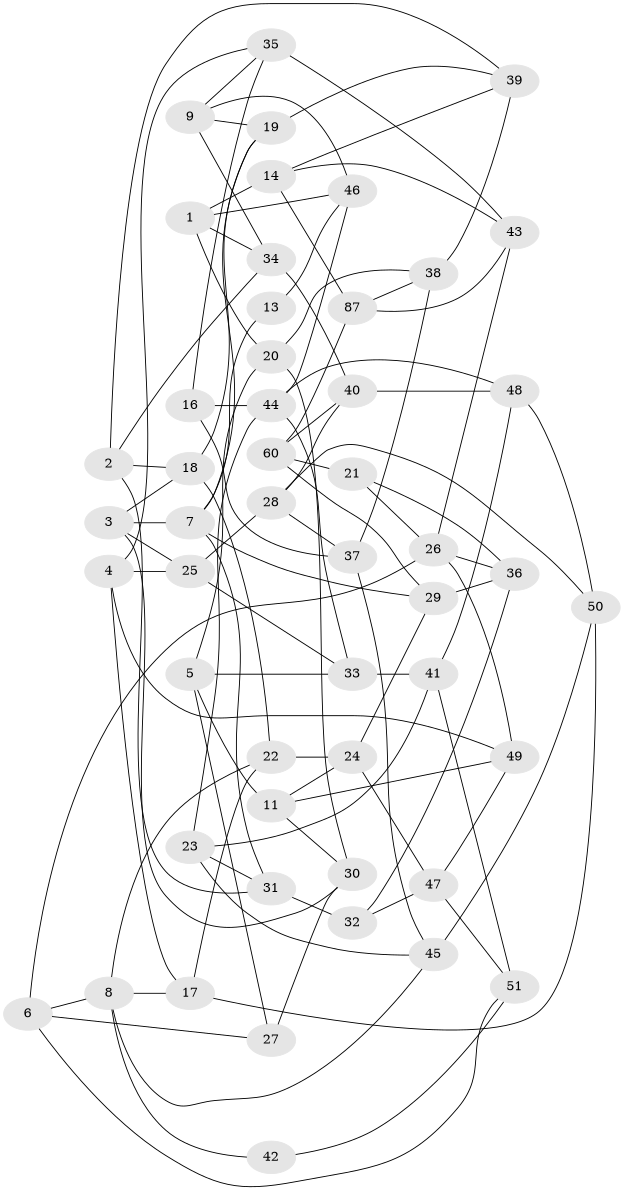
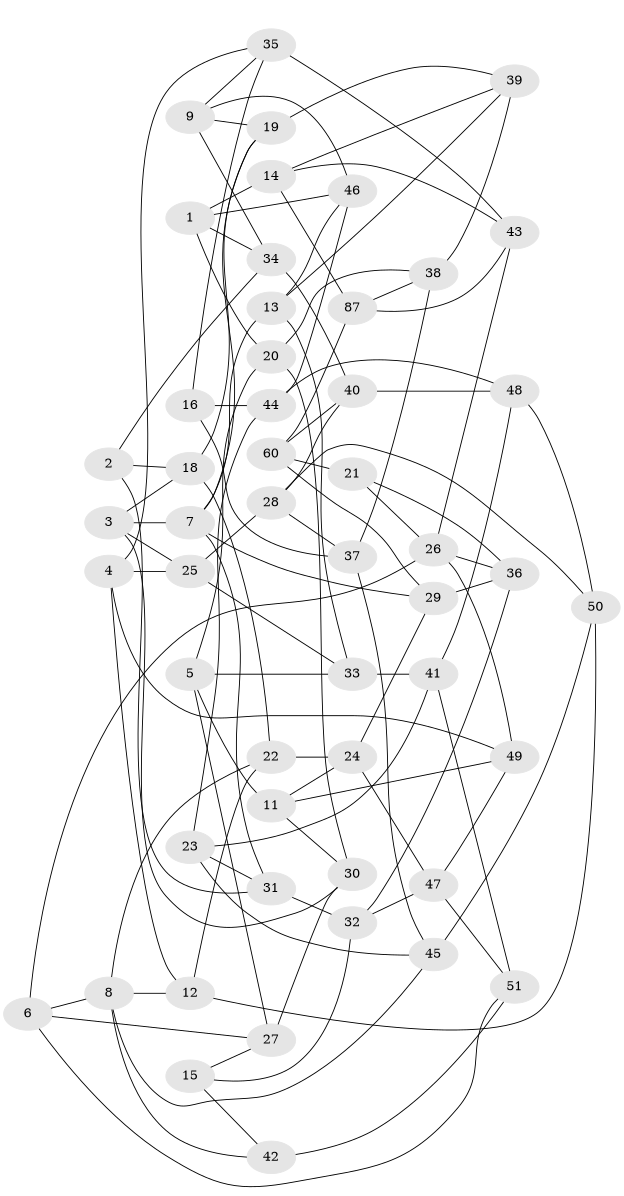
edge "39" -- "2": now "39" -- "13"
edge "44" -- "33": now "13" -- "33"
node "17": label "17" -> "12"
node "15": added
